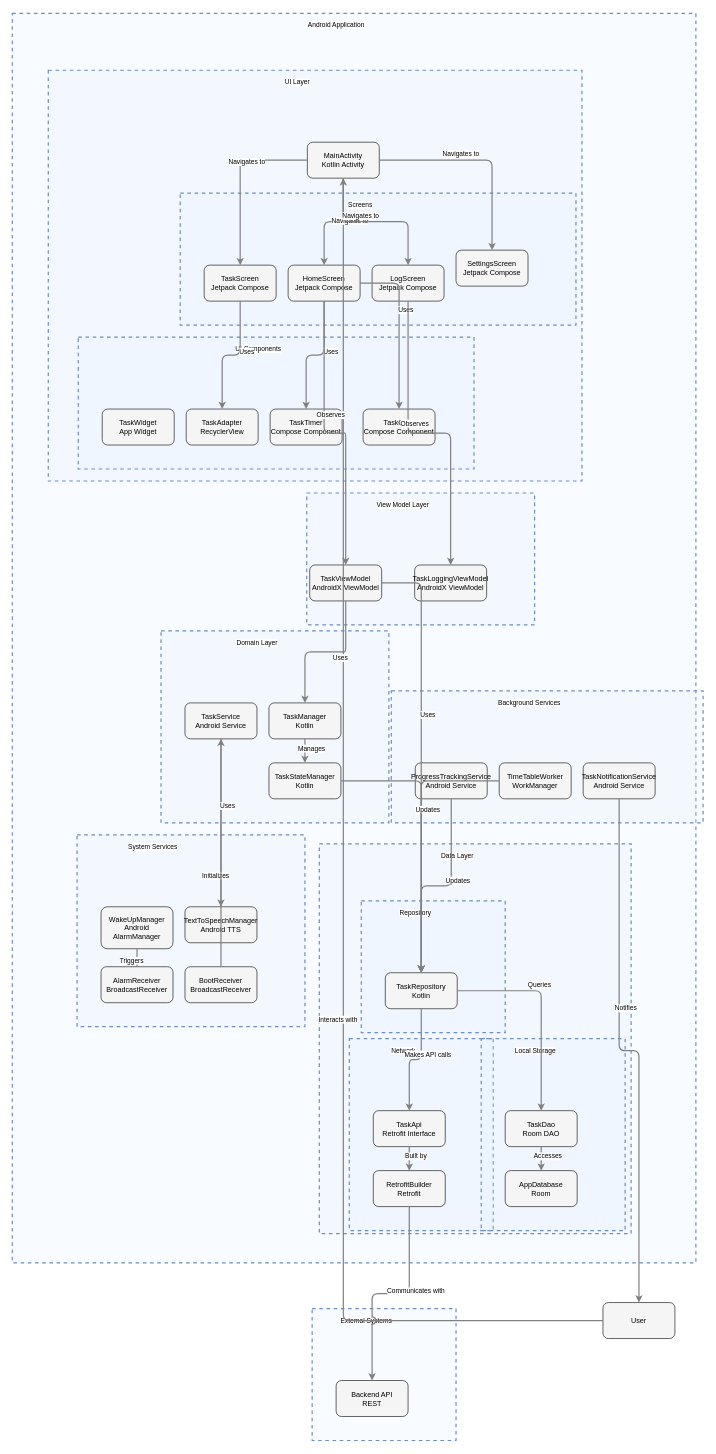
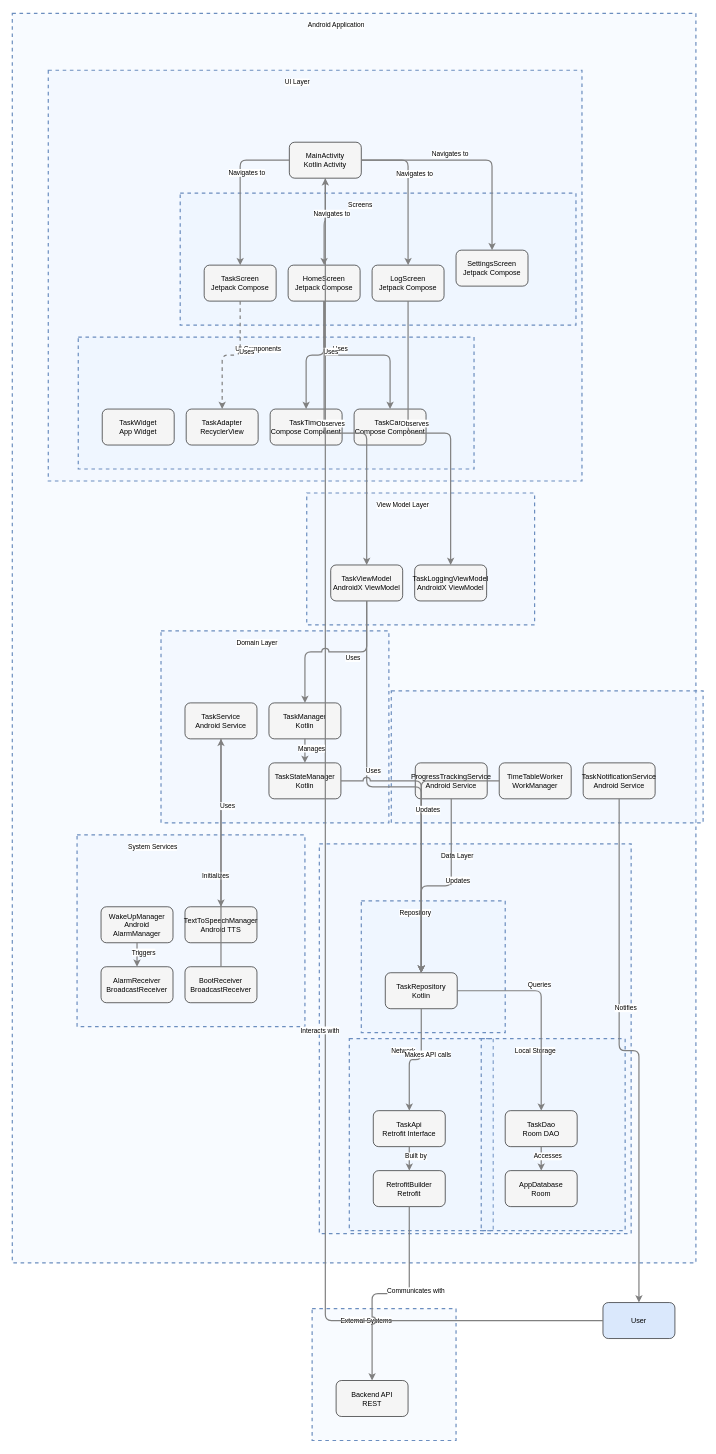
node "MainActivity Kotlin Activity": moved (344, 160) -> (326, 160)
edge "TaskScreen Jetpack Compose" -> "TaskAdapter RecyclerView": style solid -> dashed
node "TaskCard Compose Component": moved (399, 427) -> (390, 427)
node "TaskViewModel AndroidX ViewModel": moved (346, 583) -> (367, 583)
node "Background Services": removed
node "WakeUpManager Android AlarmManager": size 72x42 -> 72x36
node "User": fillcolor #f5f5f5 -> #dae8fc
